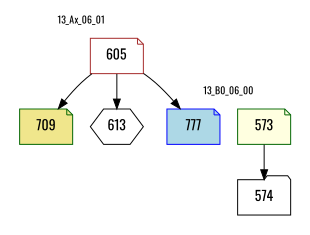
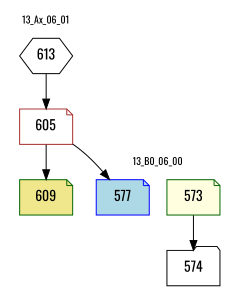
edge "605" -> "613": reversed
node "709": label "709" -> "609"
node "777": label "777" -> "577"
